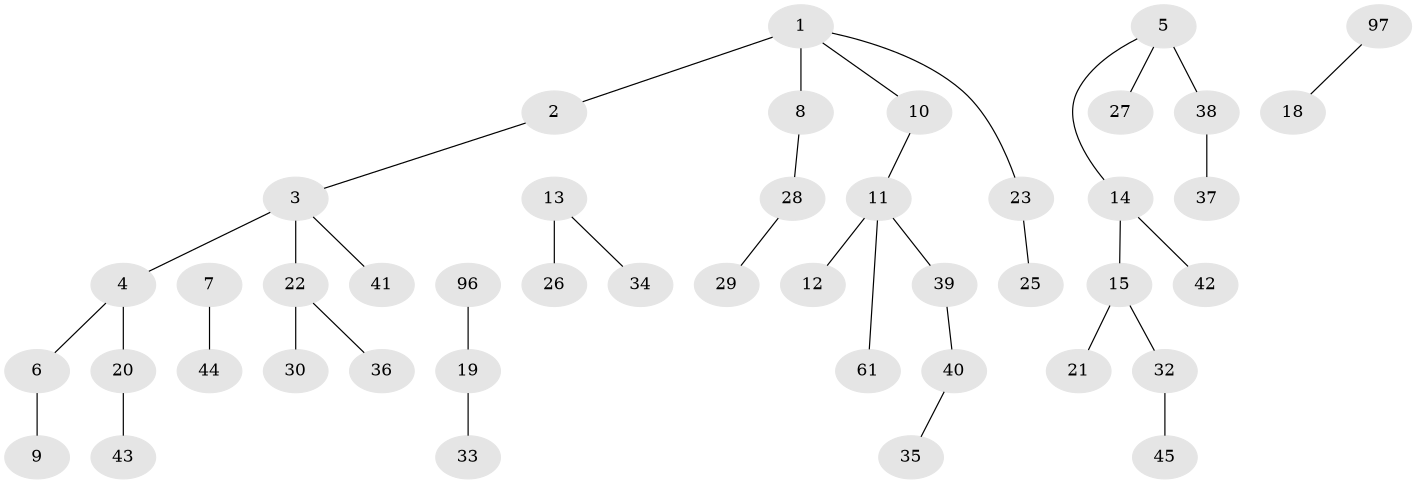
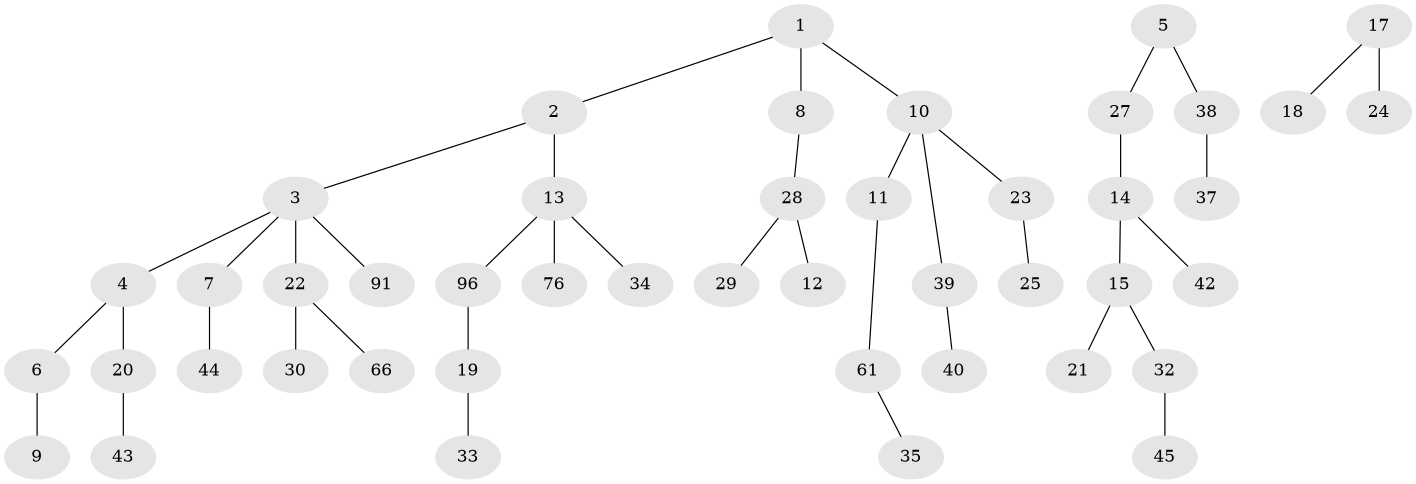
node "97": label "97" -> "17"
edge "1" -- "23": now "10" -- "23"
edge "5" -- "14": now "27" -- "14"
node "24": added
edge "2" -- "13": added
edge "3" -- "7": added
edge "13" -- "96": added
edge "11" -- "12": now "28" -- "12"
edge "11" -- "39": now "10" -- "39"
node "41": label "41" -> "91"
node "26": label "26" -> "76"
node "36": label "36" -> "66"
edge "40" -- "35": now "61" -- "35"
